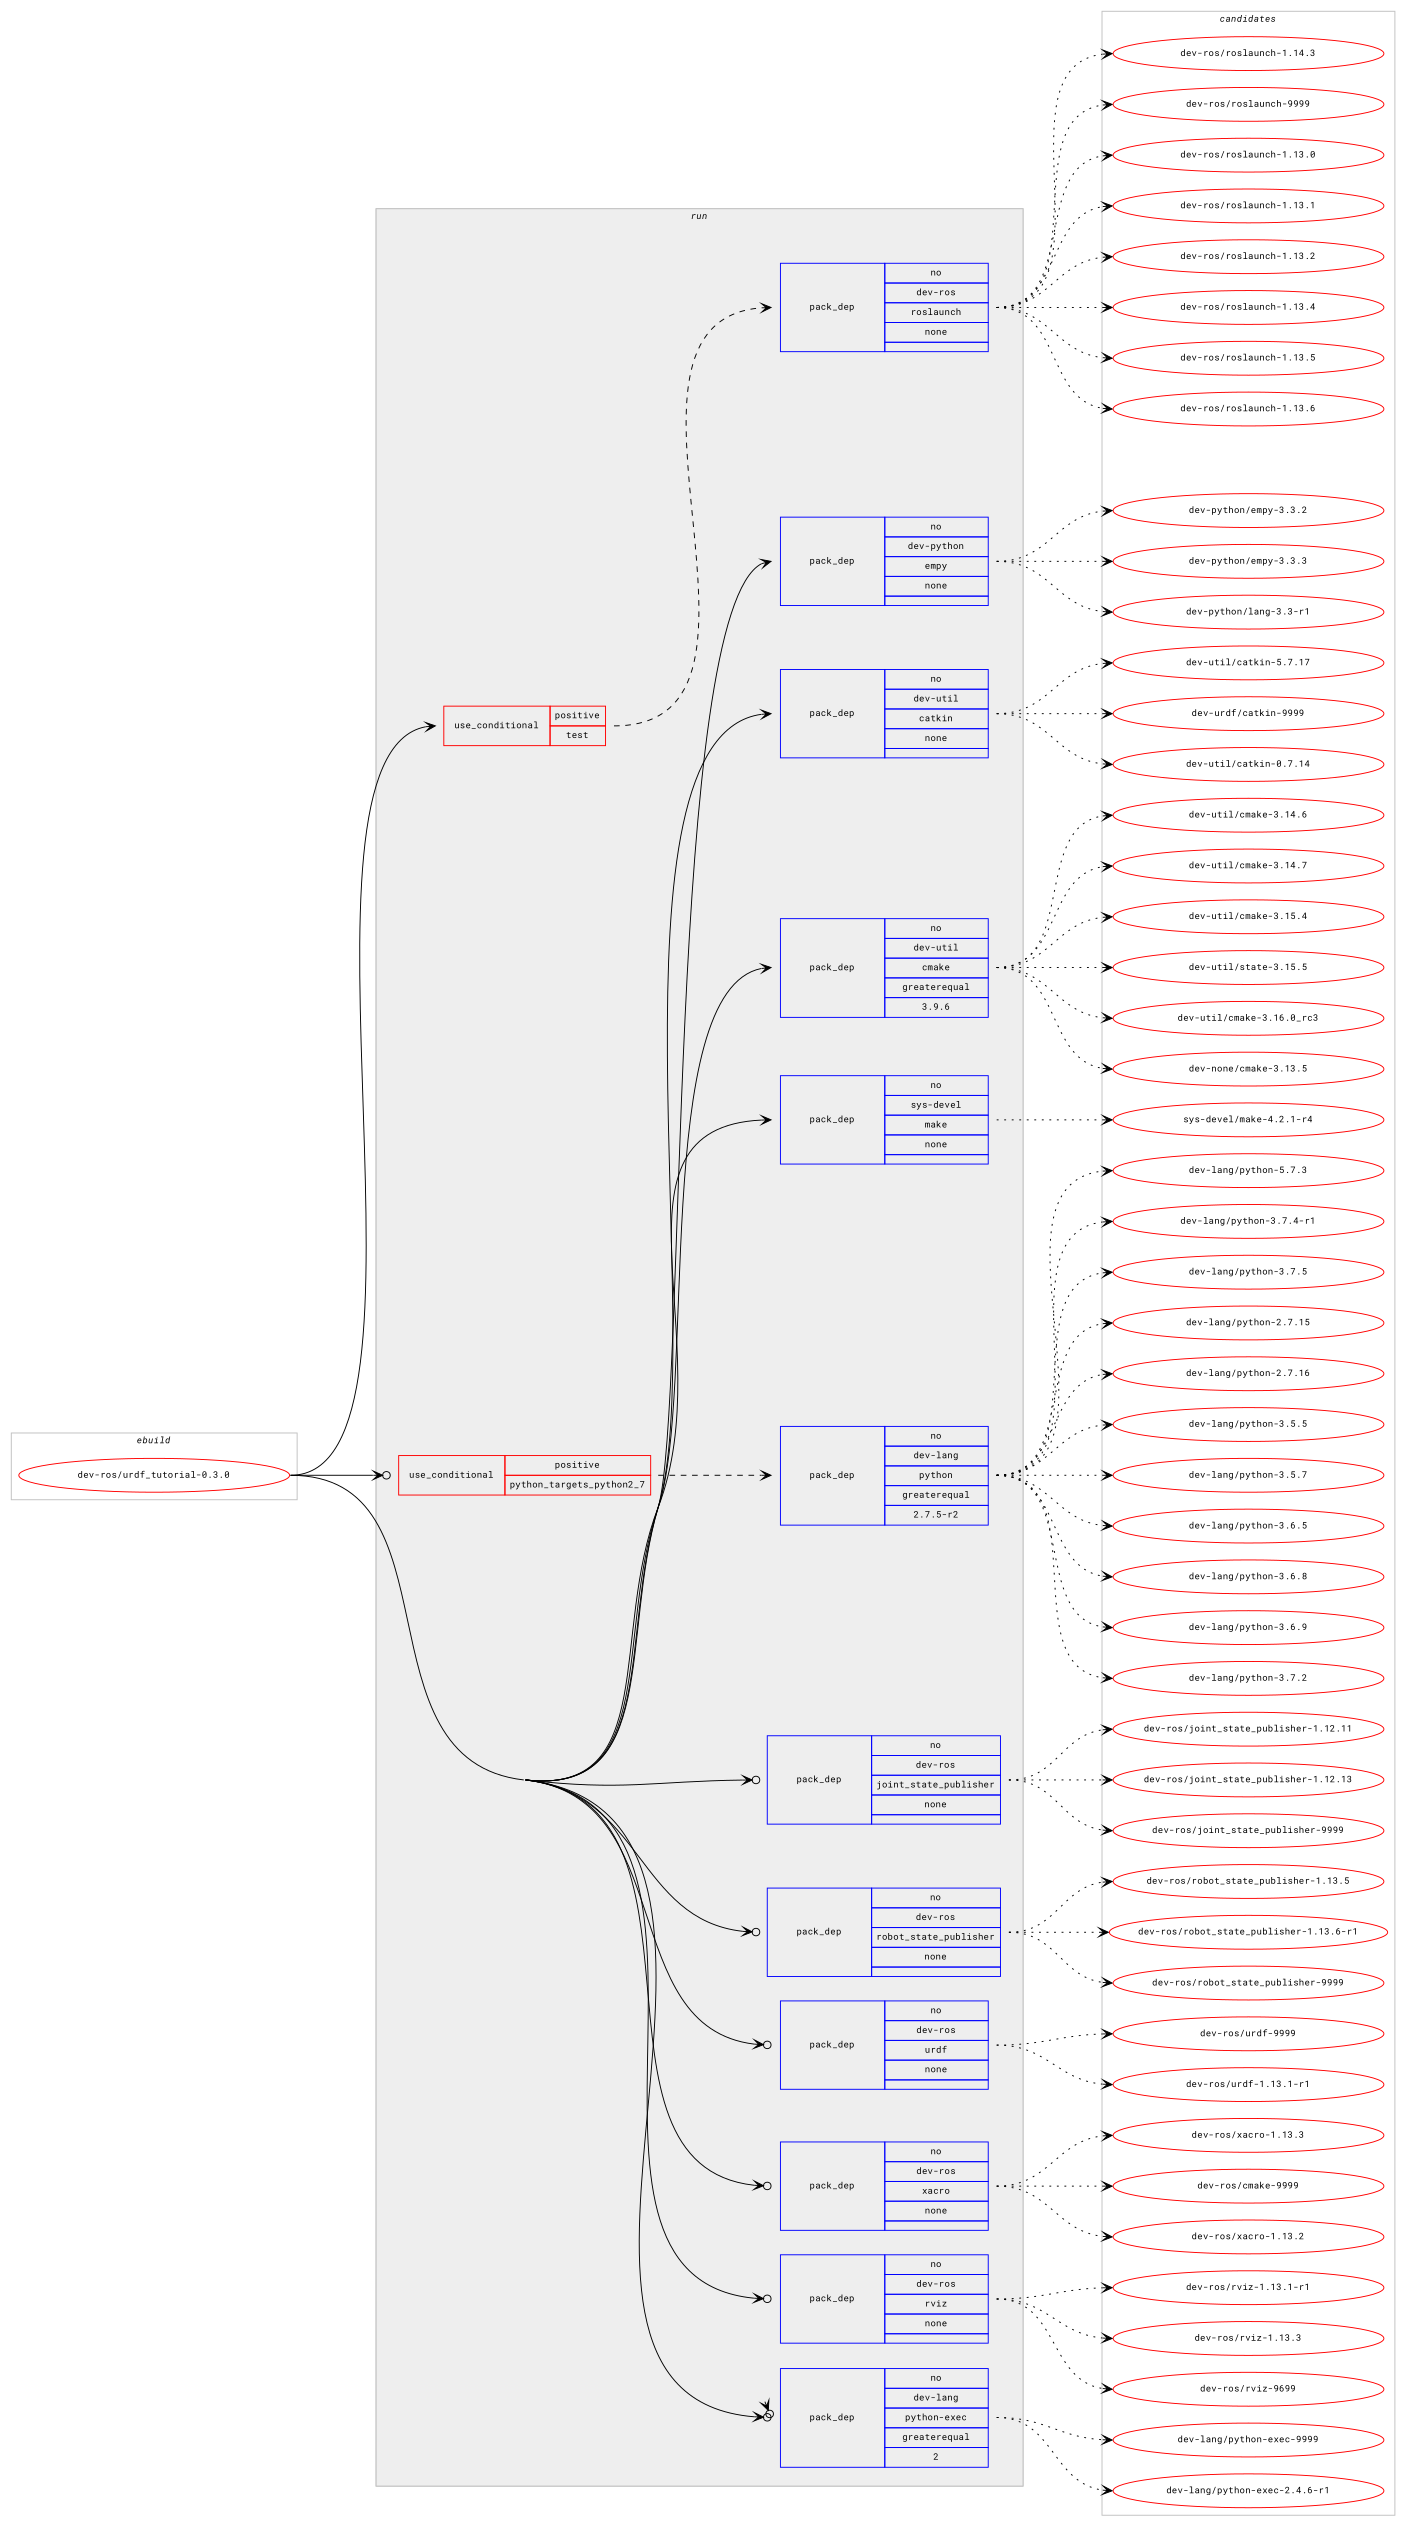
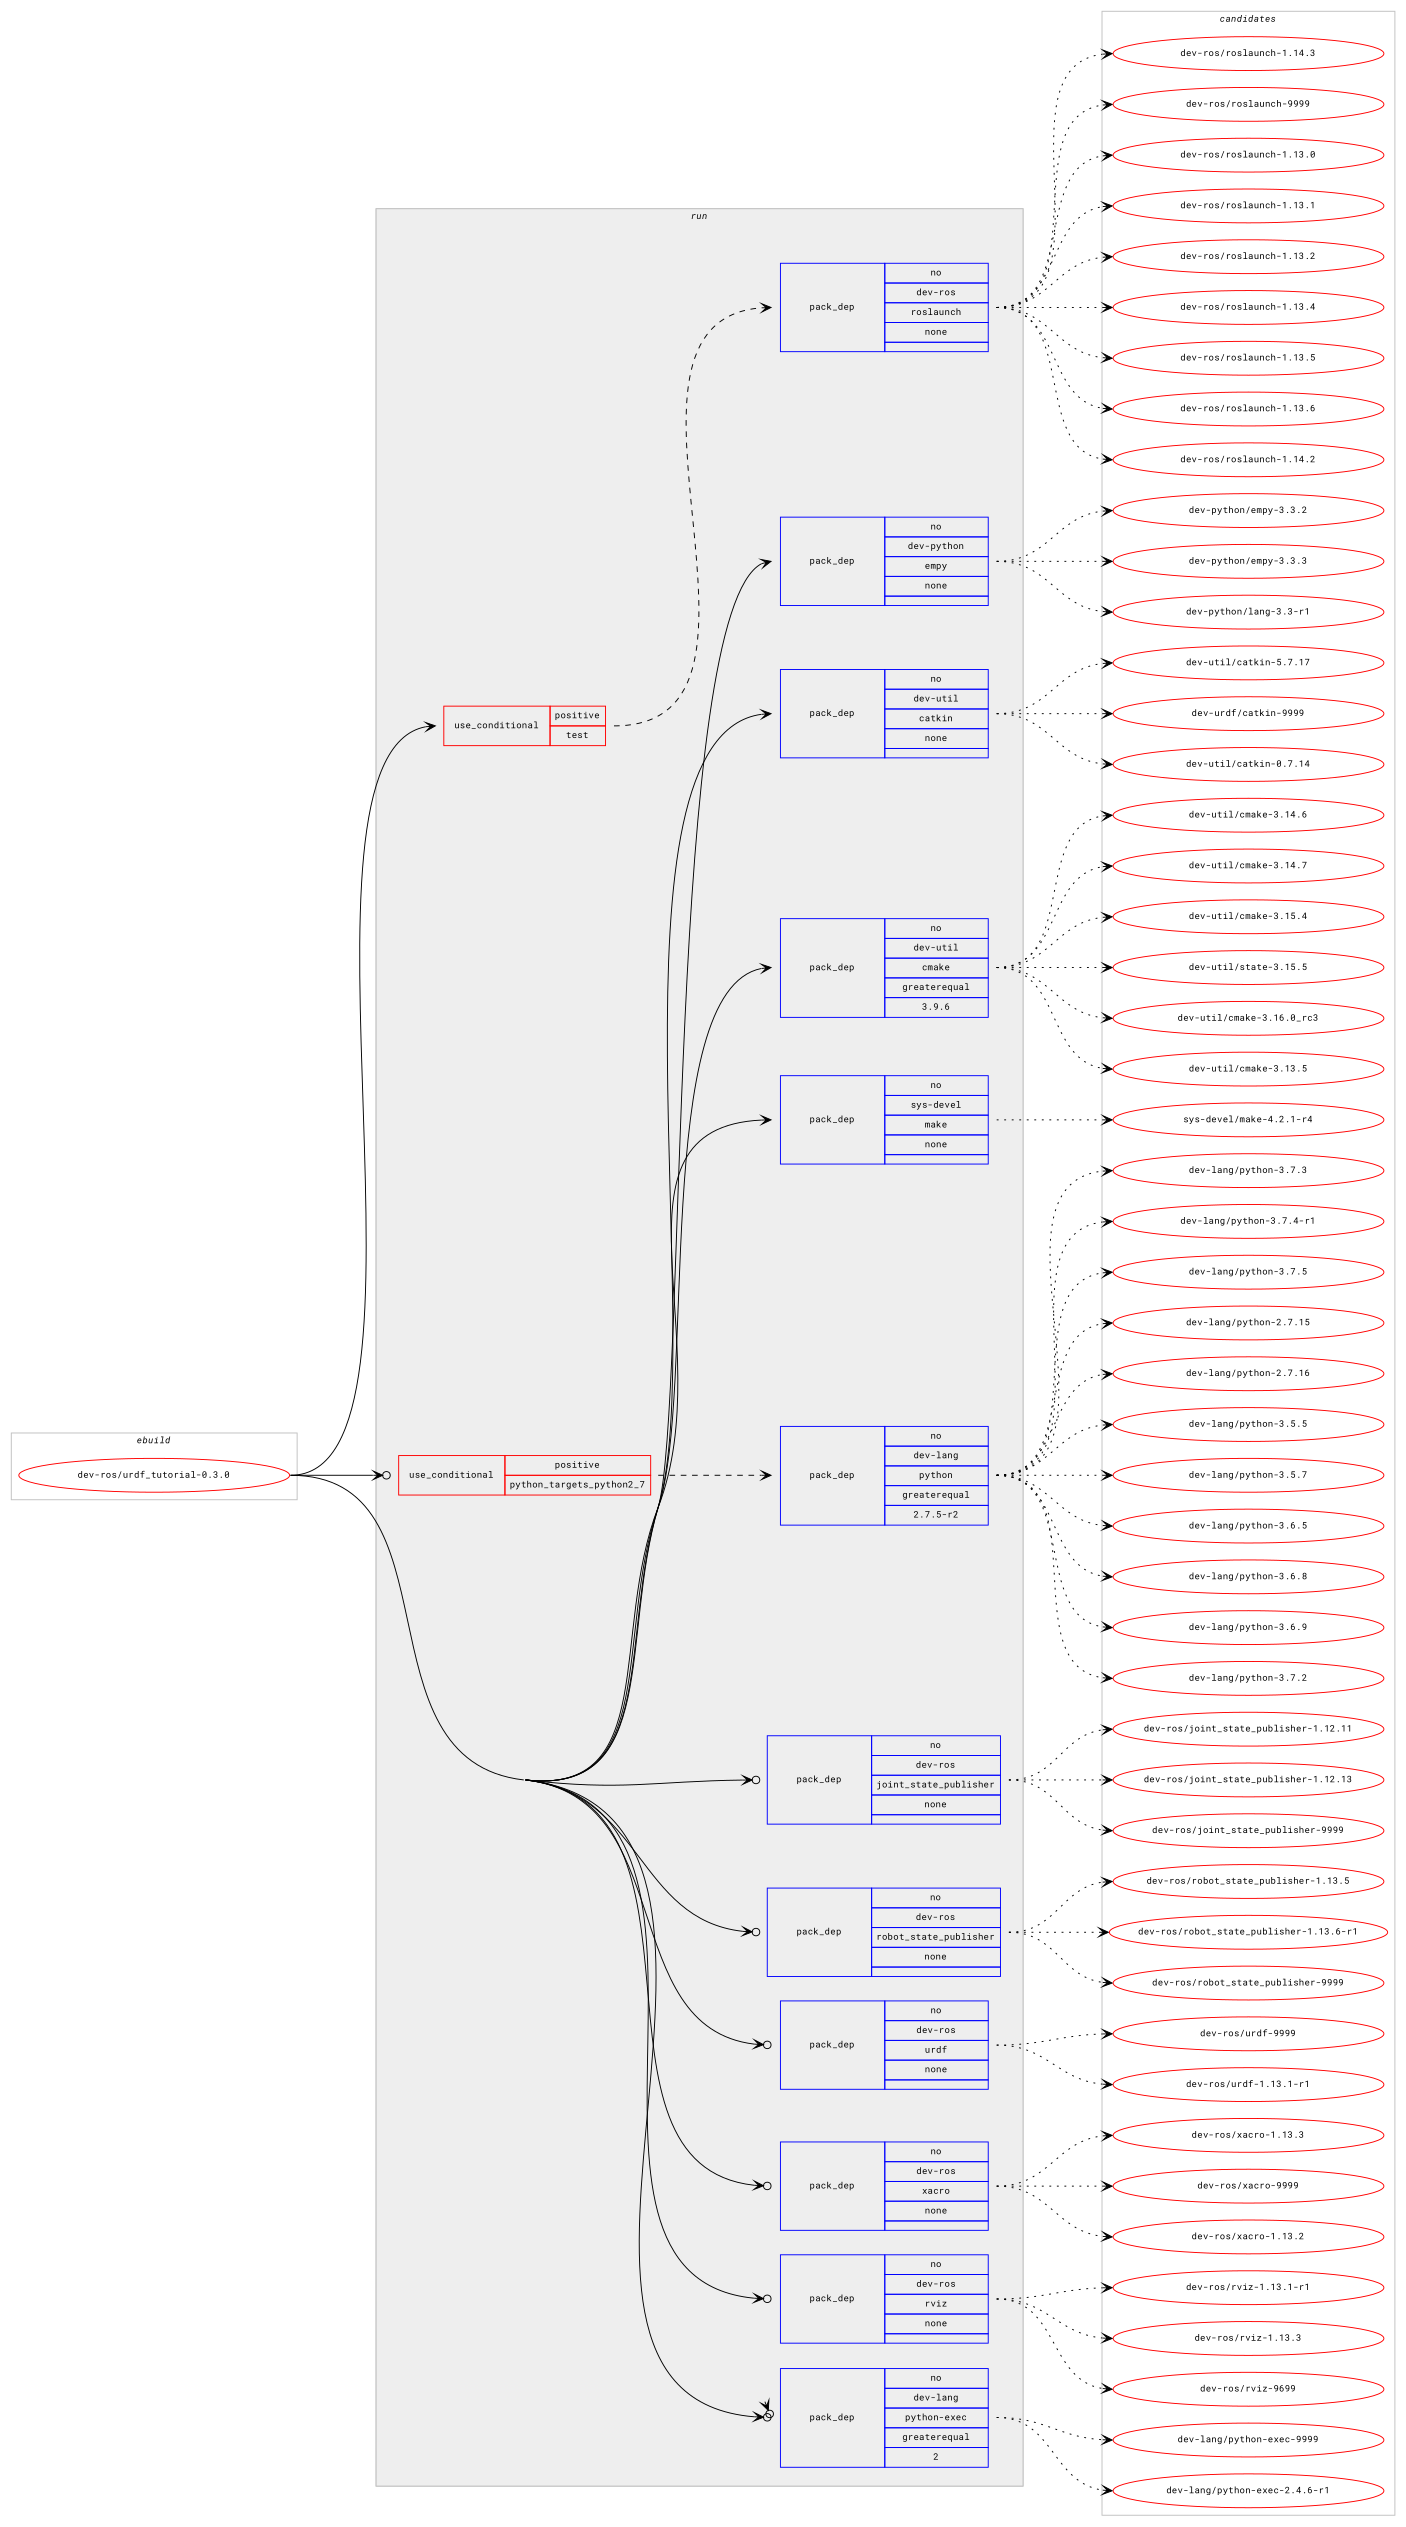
node "dev-ros/roslaunch-1.14.2": added
node "dev-none/cmake-3.13.5": label "dev-none/cmake-3.13.5" -> "dev-util/cmake-3.13.5"
node "dev-lang/python-5.7.3": label "dev-lang/python-5.7.3" -> "dev-lang/python-3.7.3"
node "dev-ros/cmake-9999": label "dev-ros/cmake-9999" -> "dev-ros/xacro-9999"
